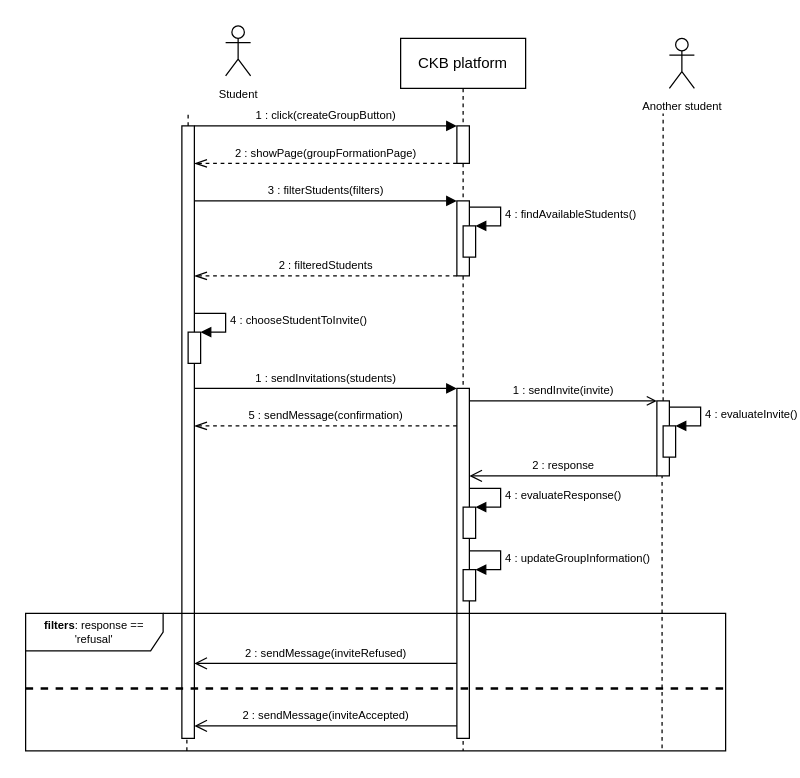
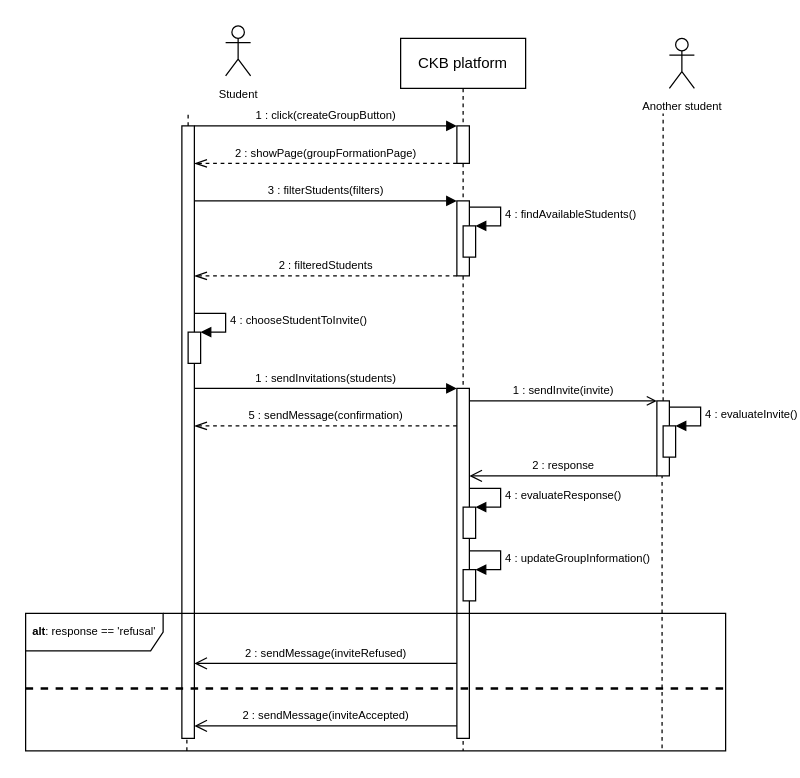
node "filters: response == 'refusal'": label "filters: response == 'refusal'" -> "alt: response == 'refusal'"
